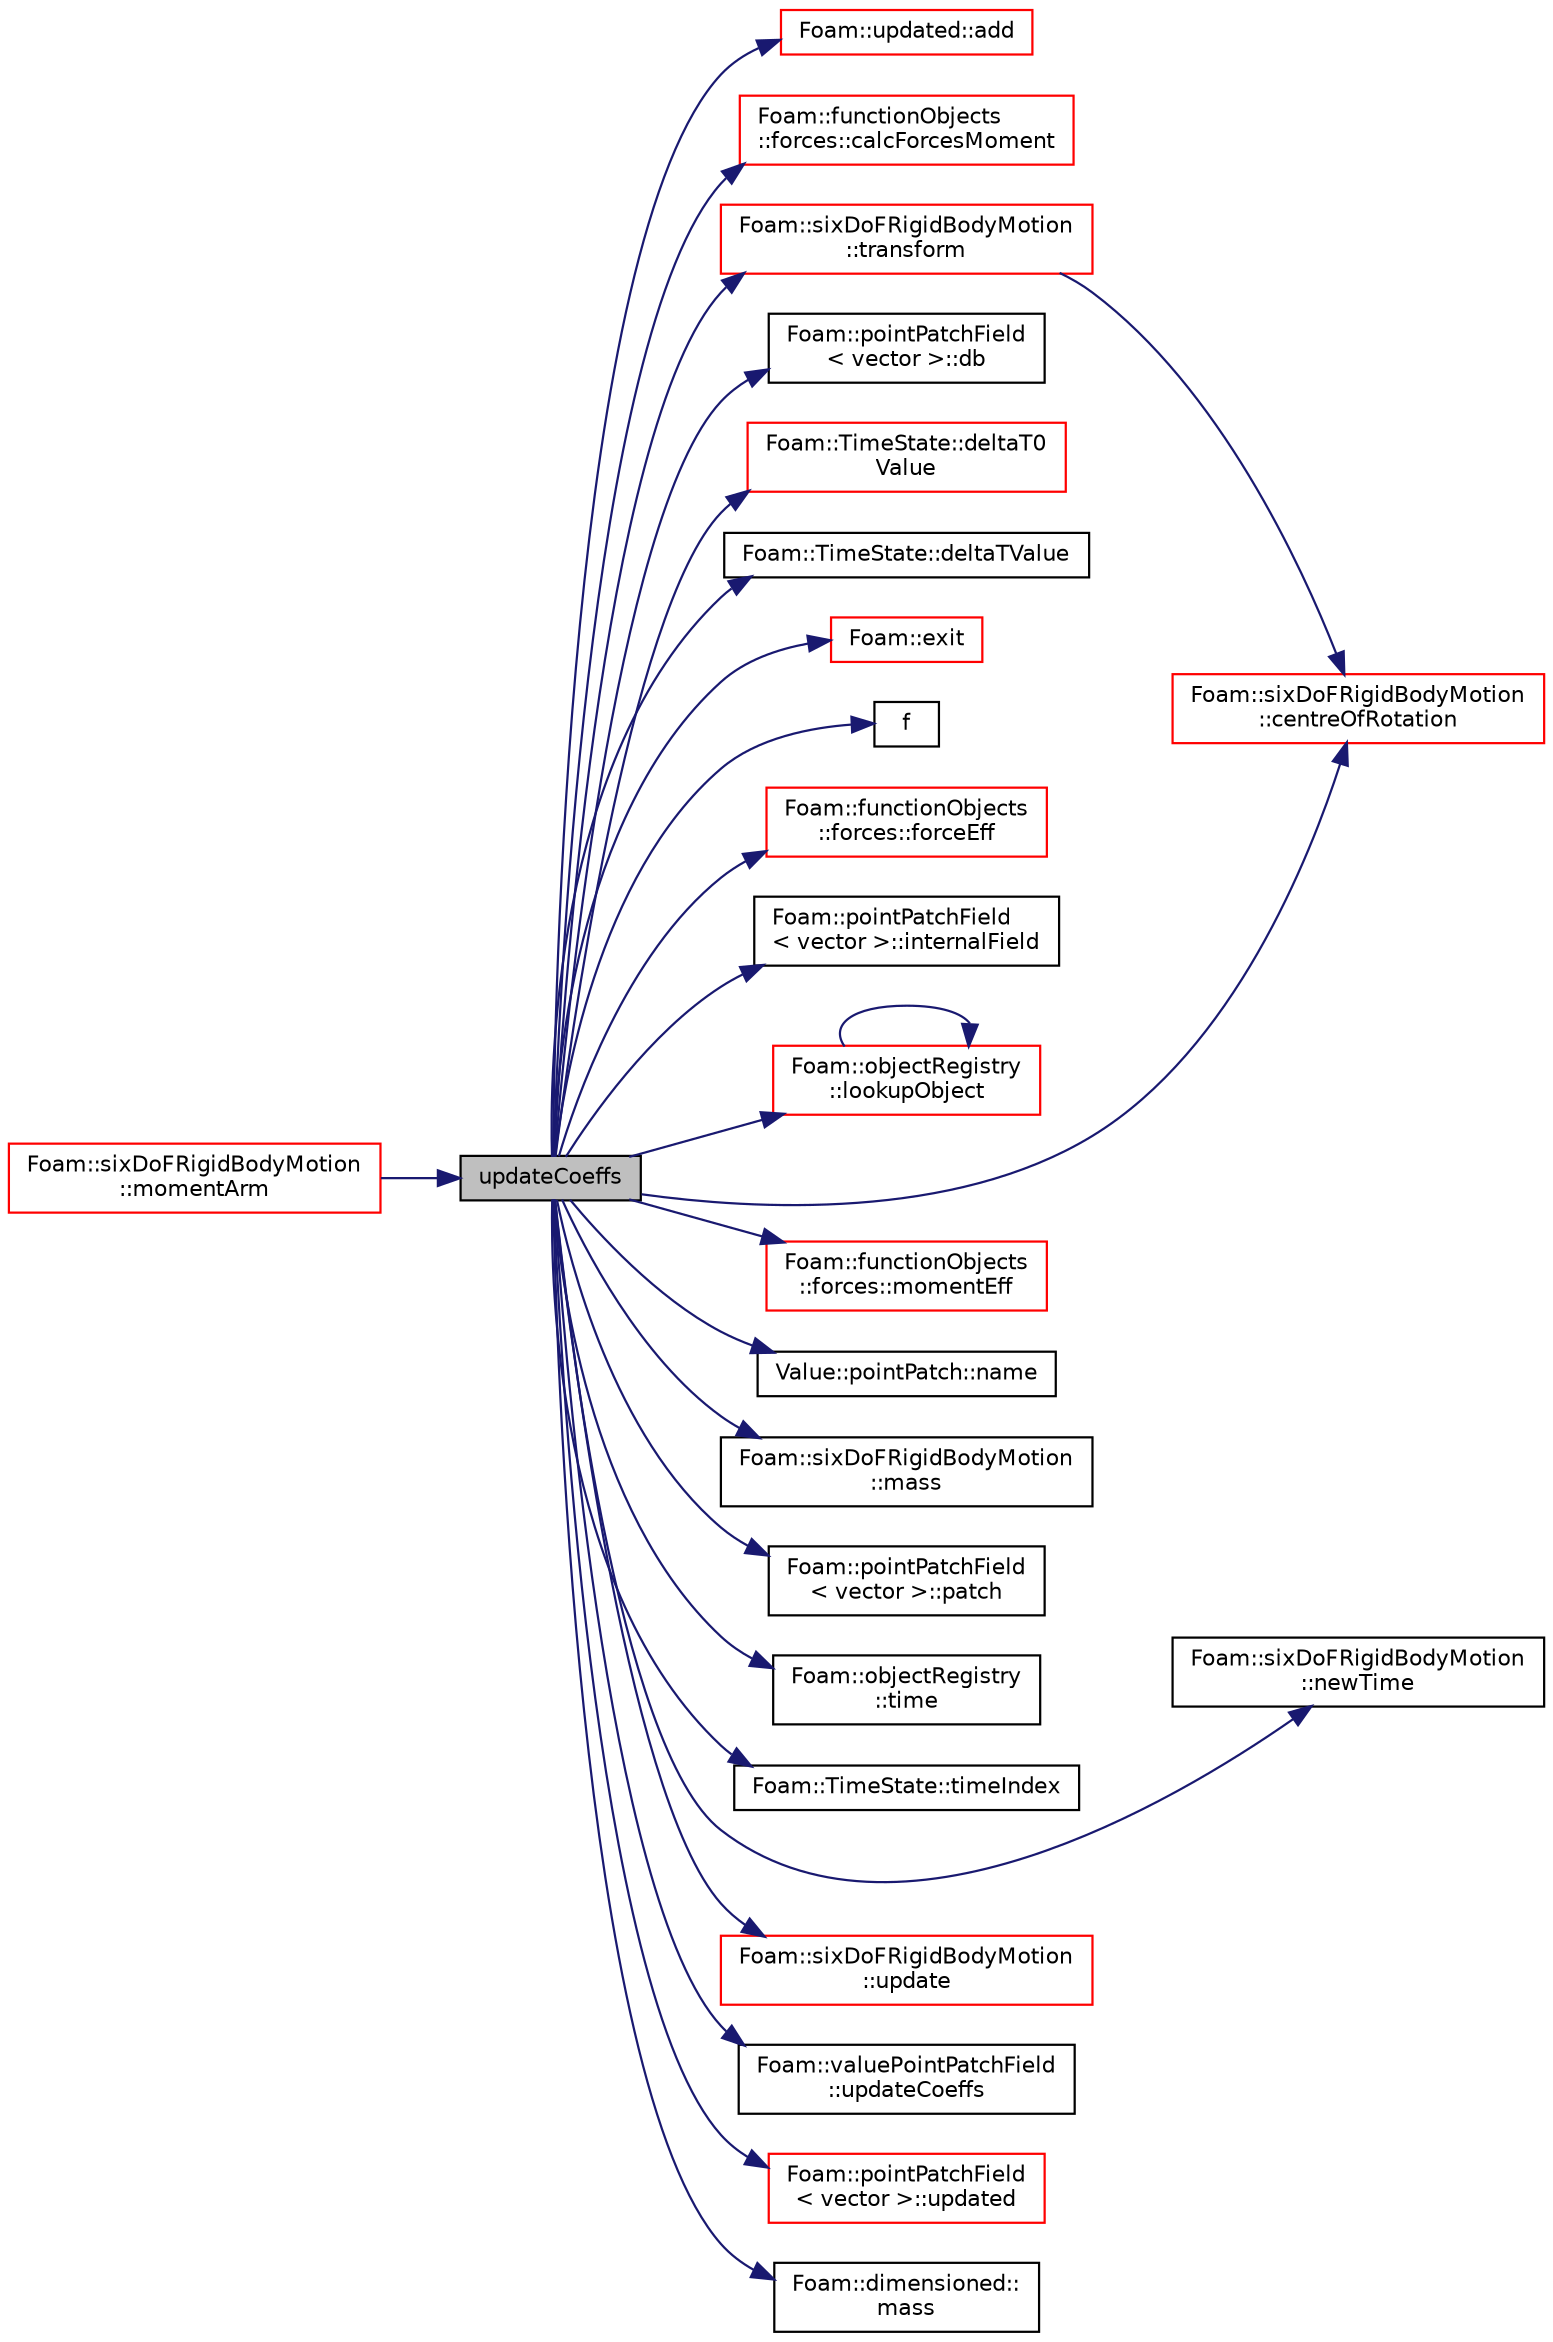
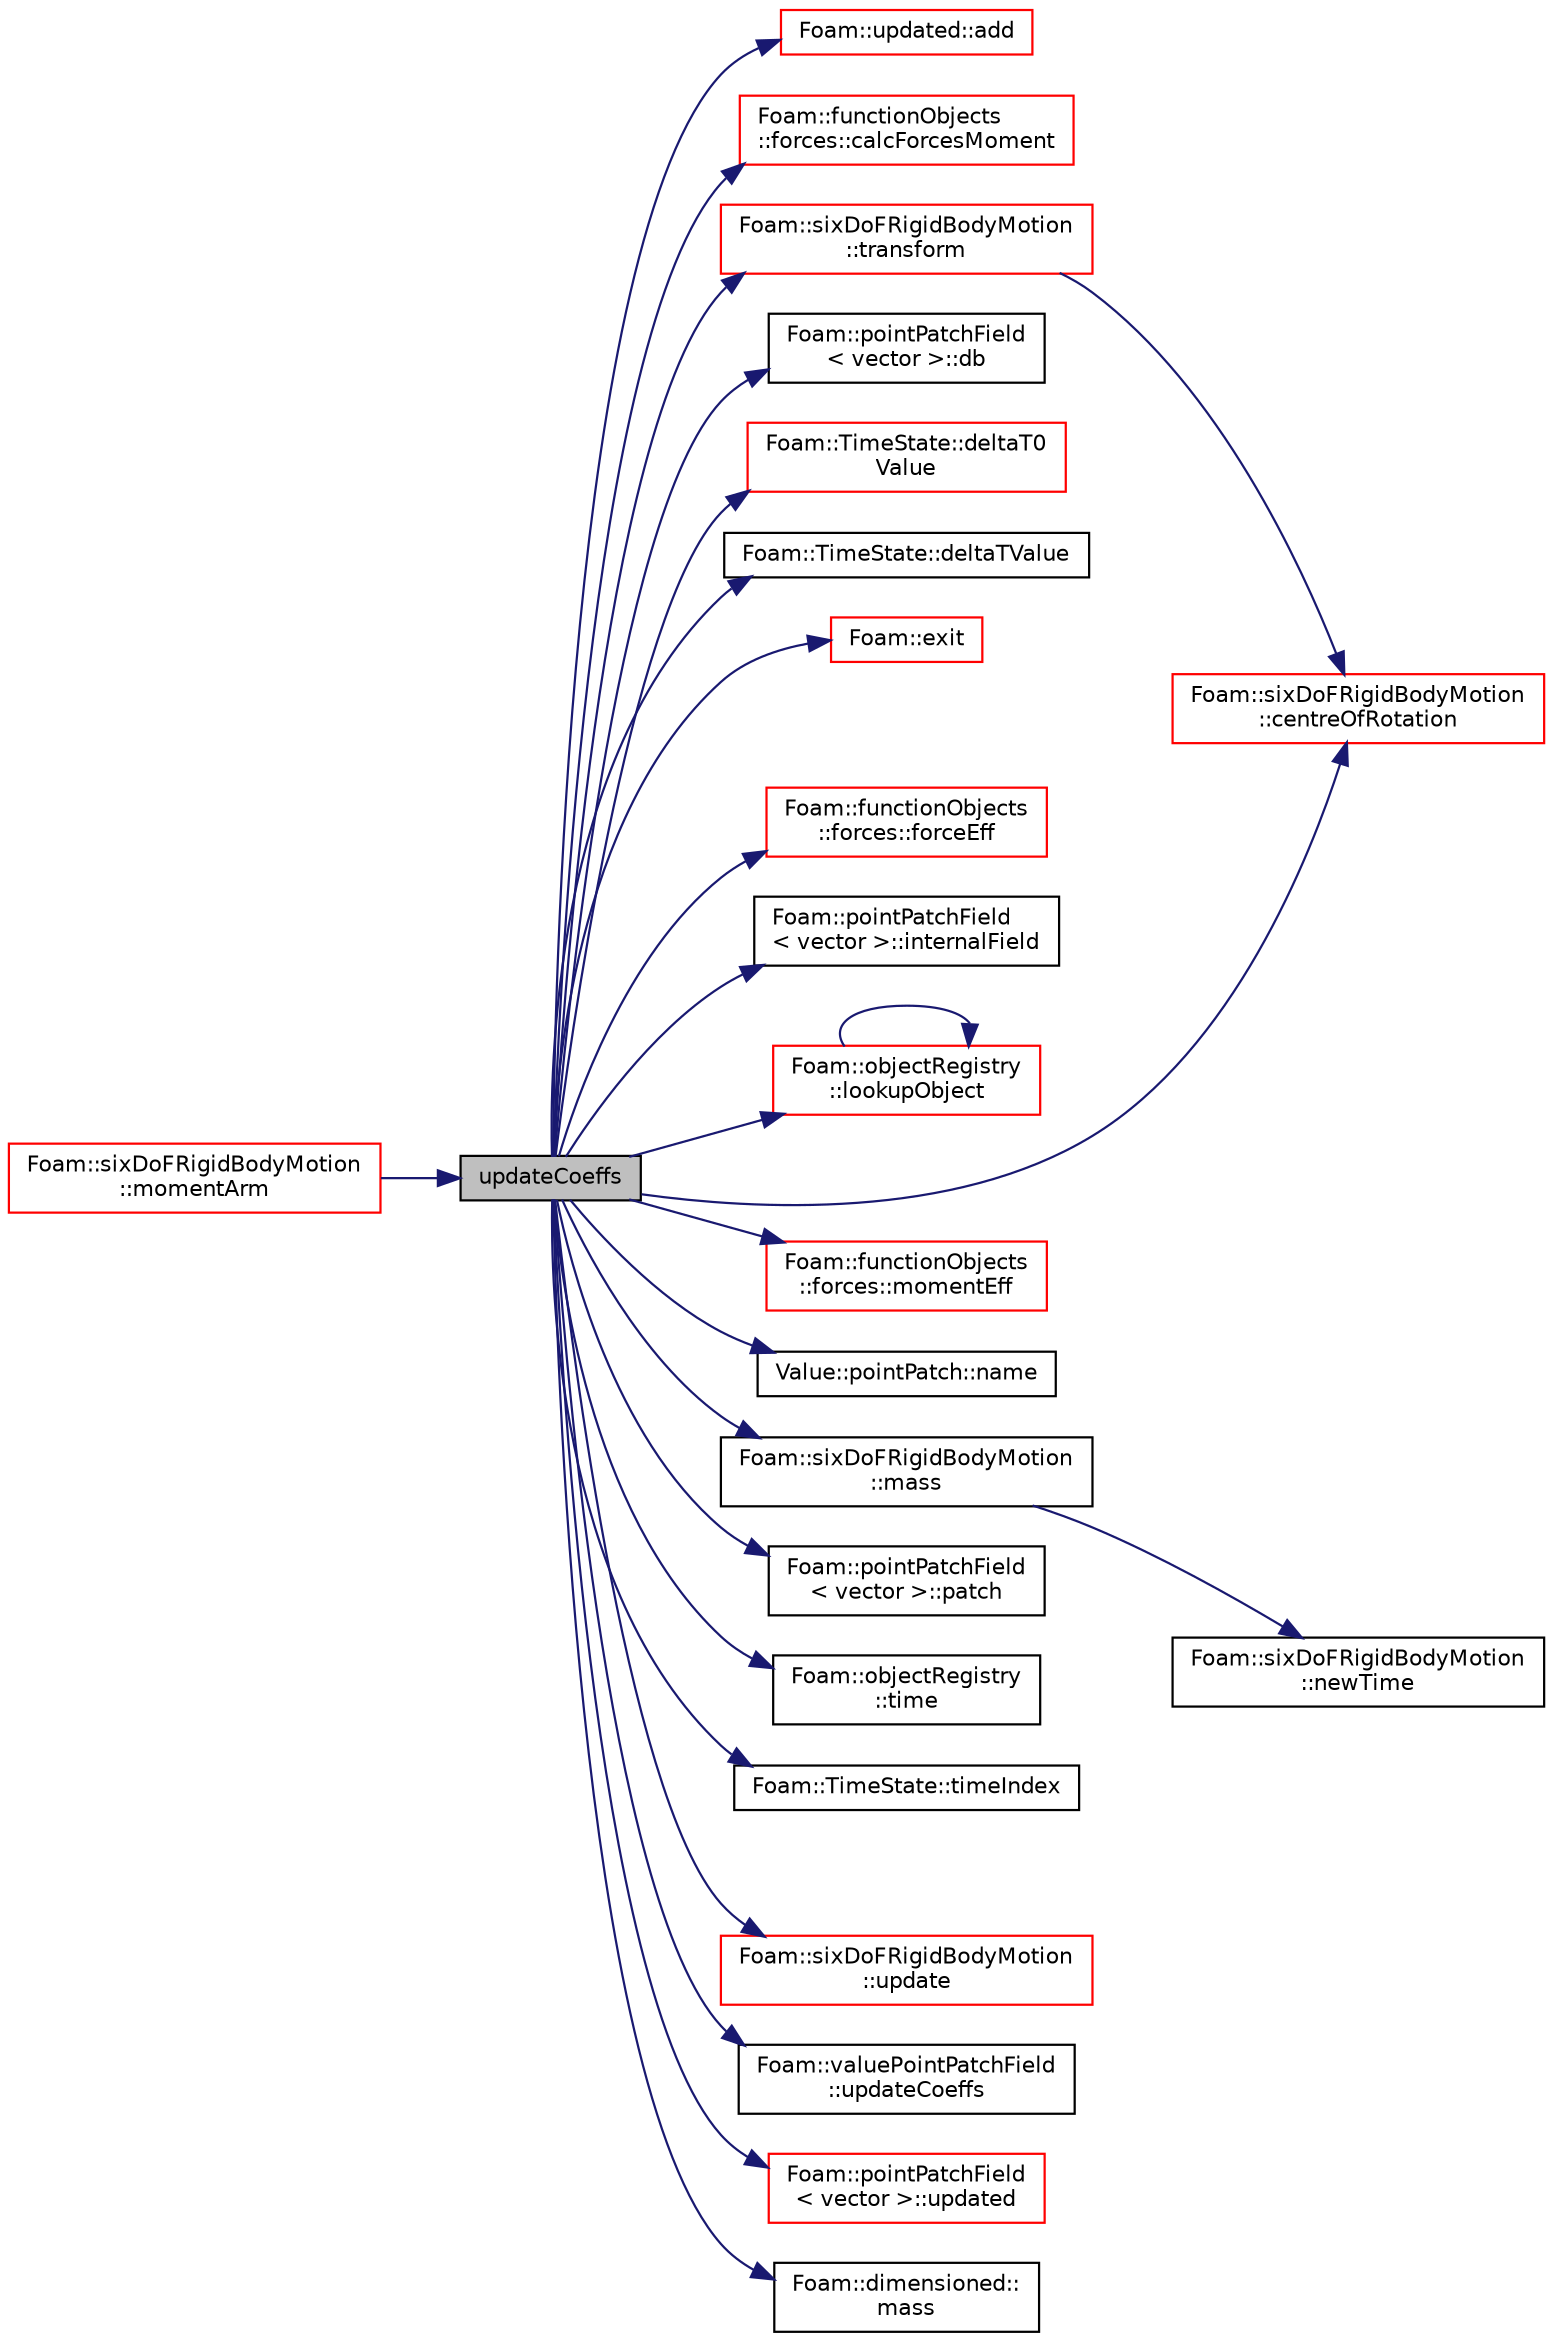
node "f": removed
edge "updateCoeffs" -> "Foam::sixDoFRigidBodyMotion ::newTime": now "Foam::sixDoFRigidBodyMotion ::mass" -> "Foam::sixDoFRigidBodyMotion ::newTime"
